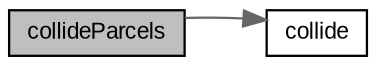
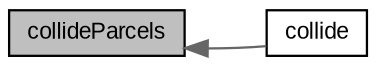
edge "collideParcels" -> "collide": reversed
